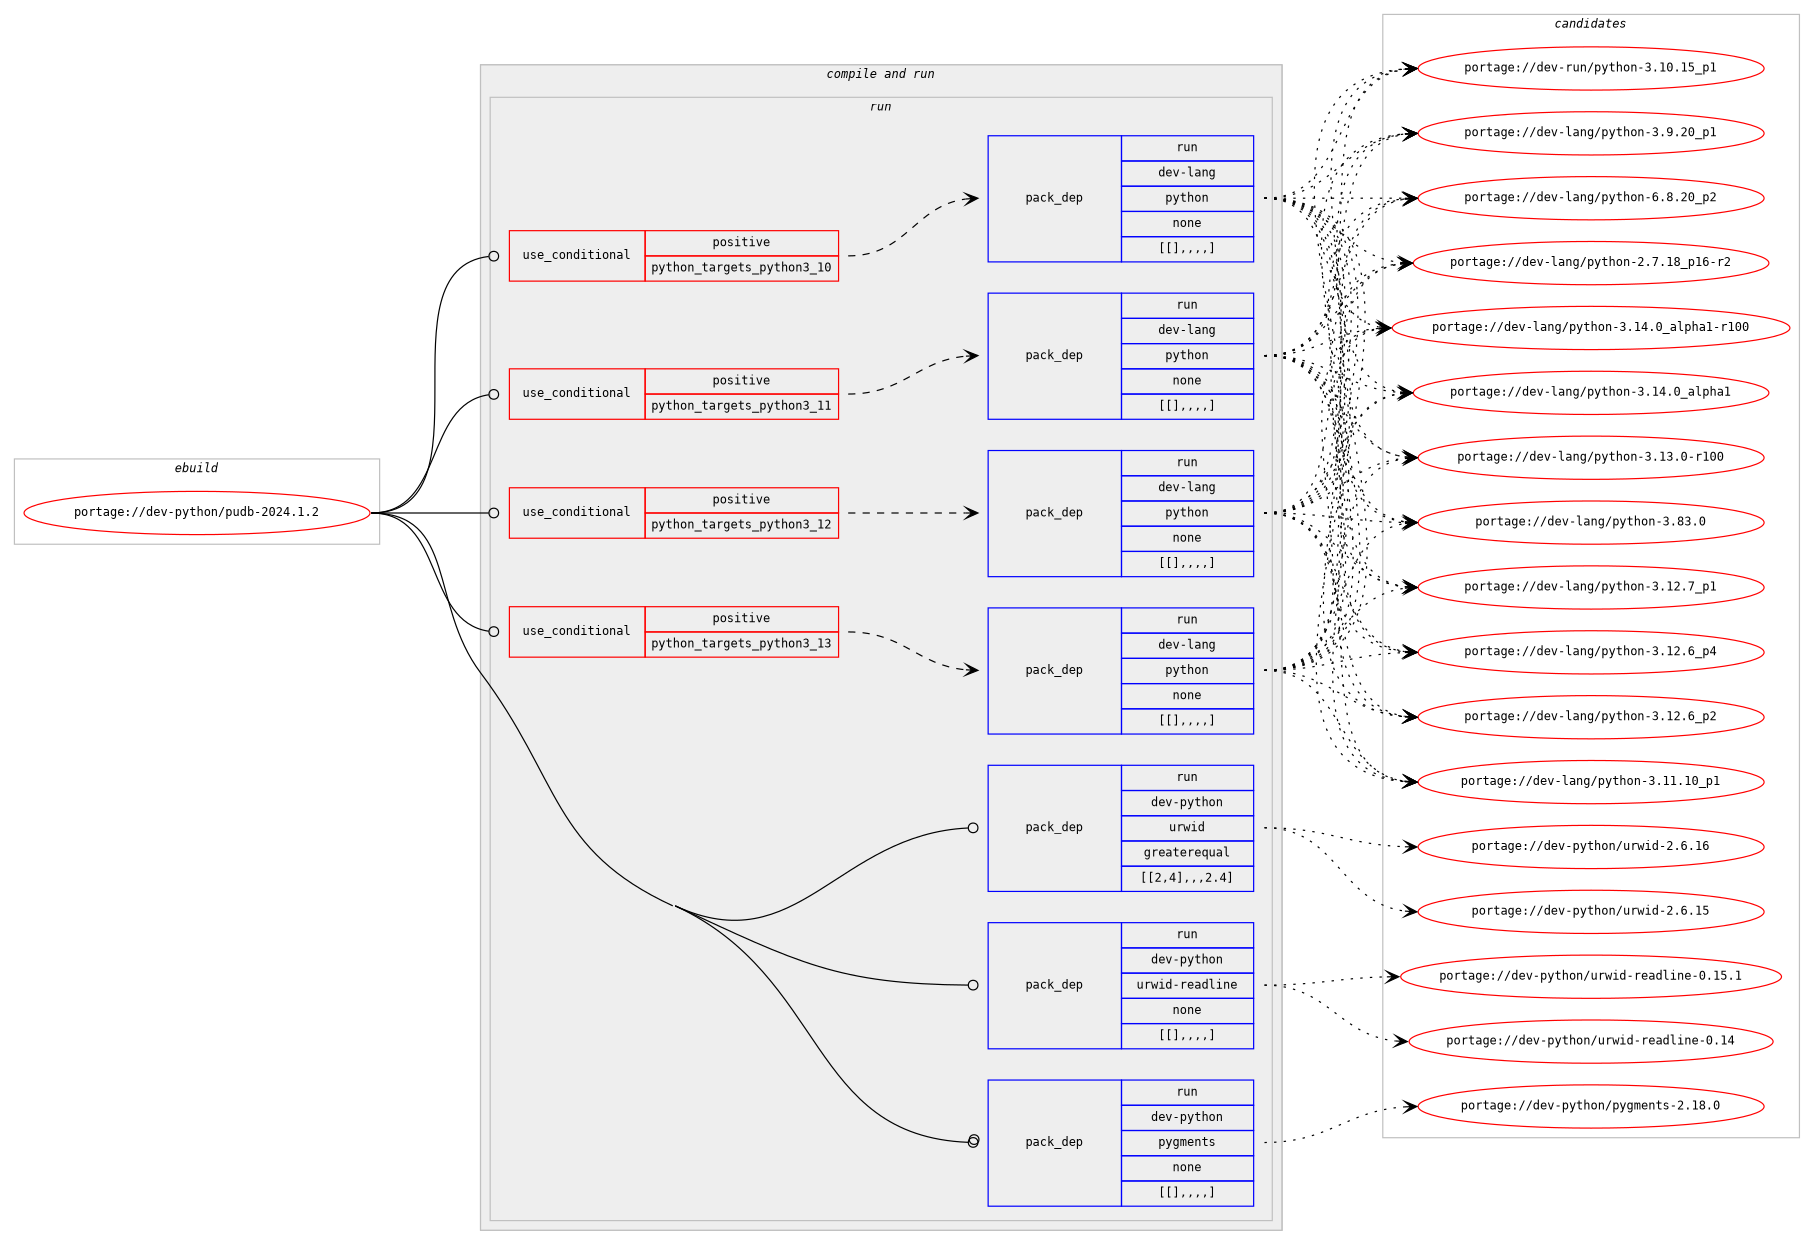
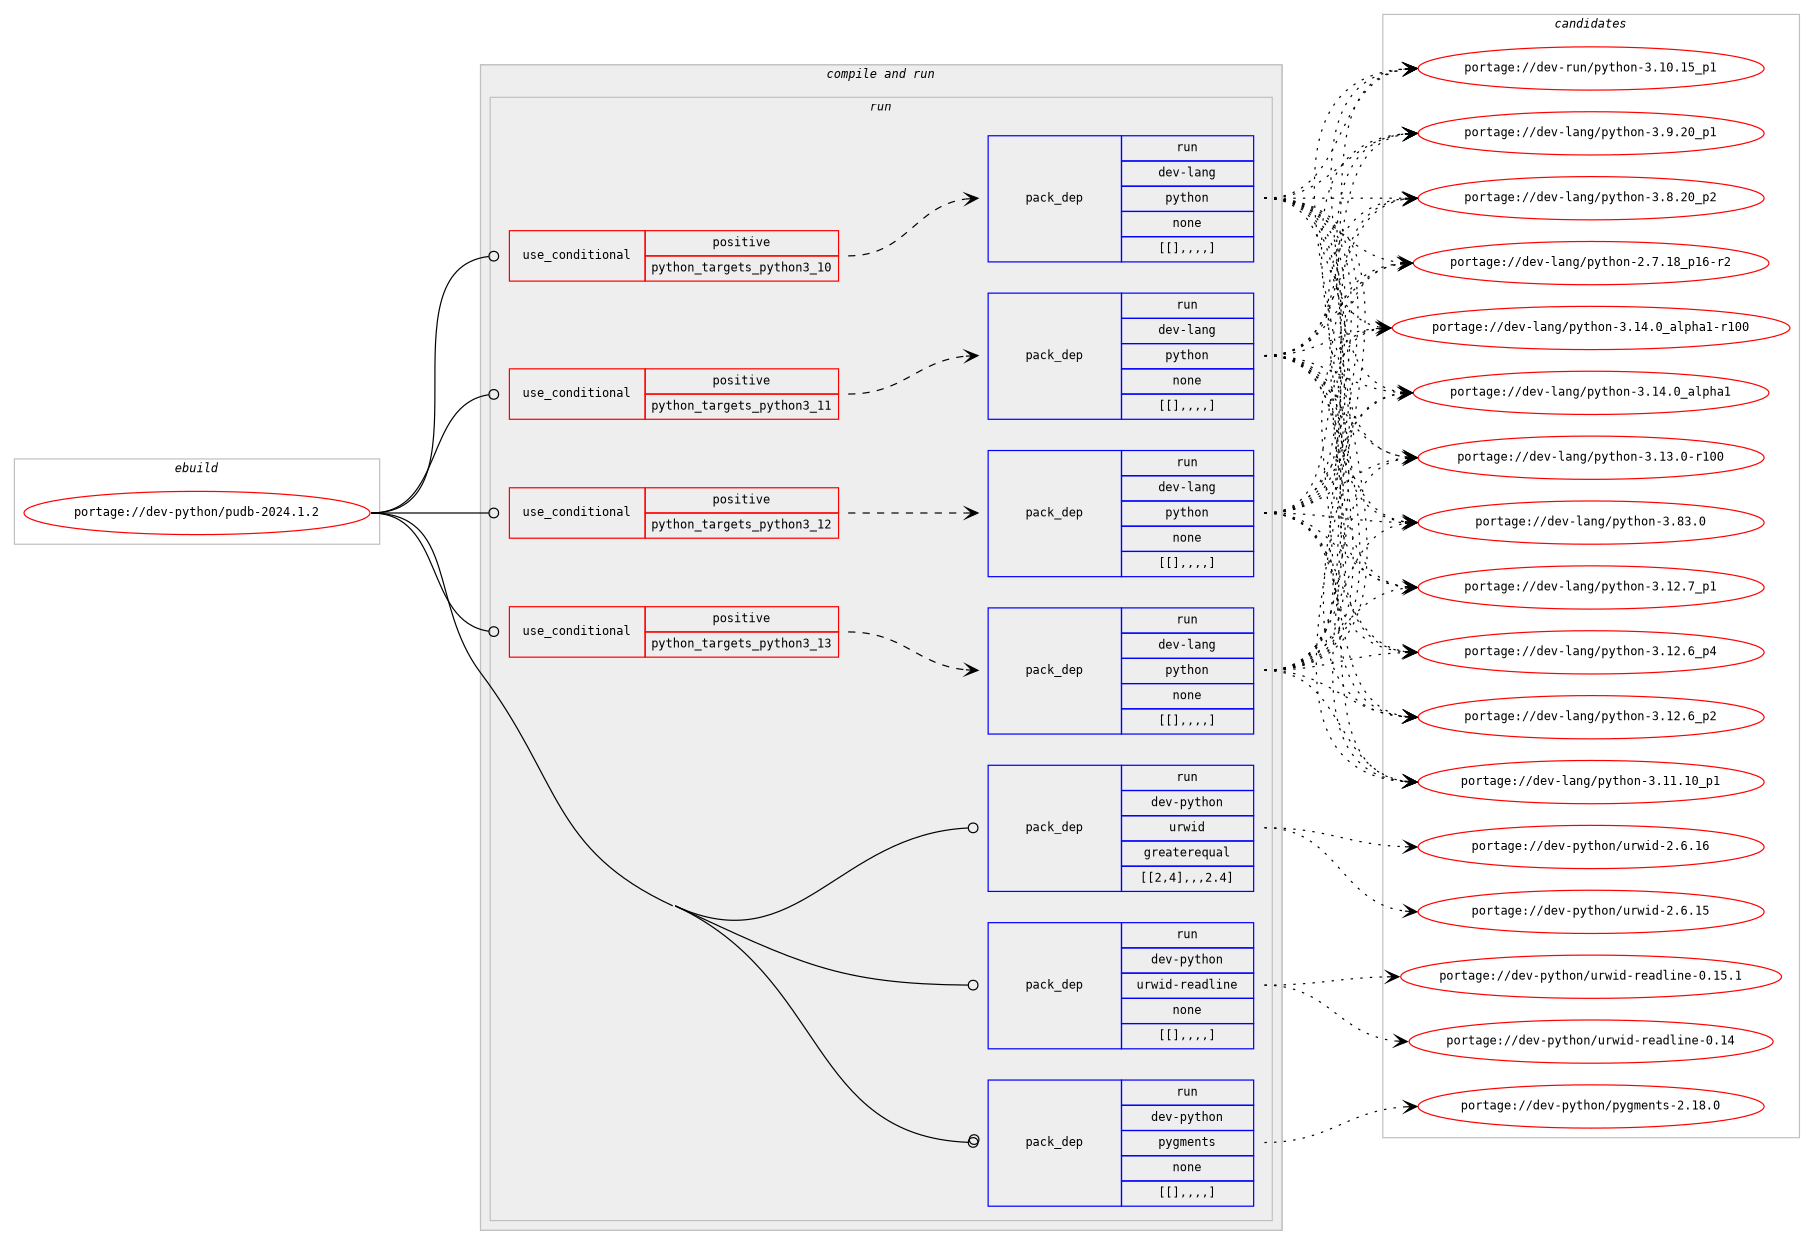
node "portage://dev-lang/python-6.8.20_p2": label "portage://dev-lang/python-6.8.20_p2" -> "portage://dev-lang/python-3.8.20_p2"
